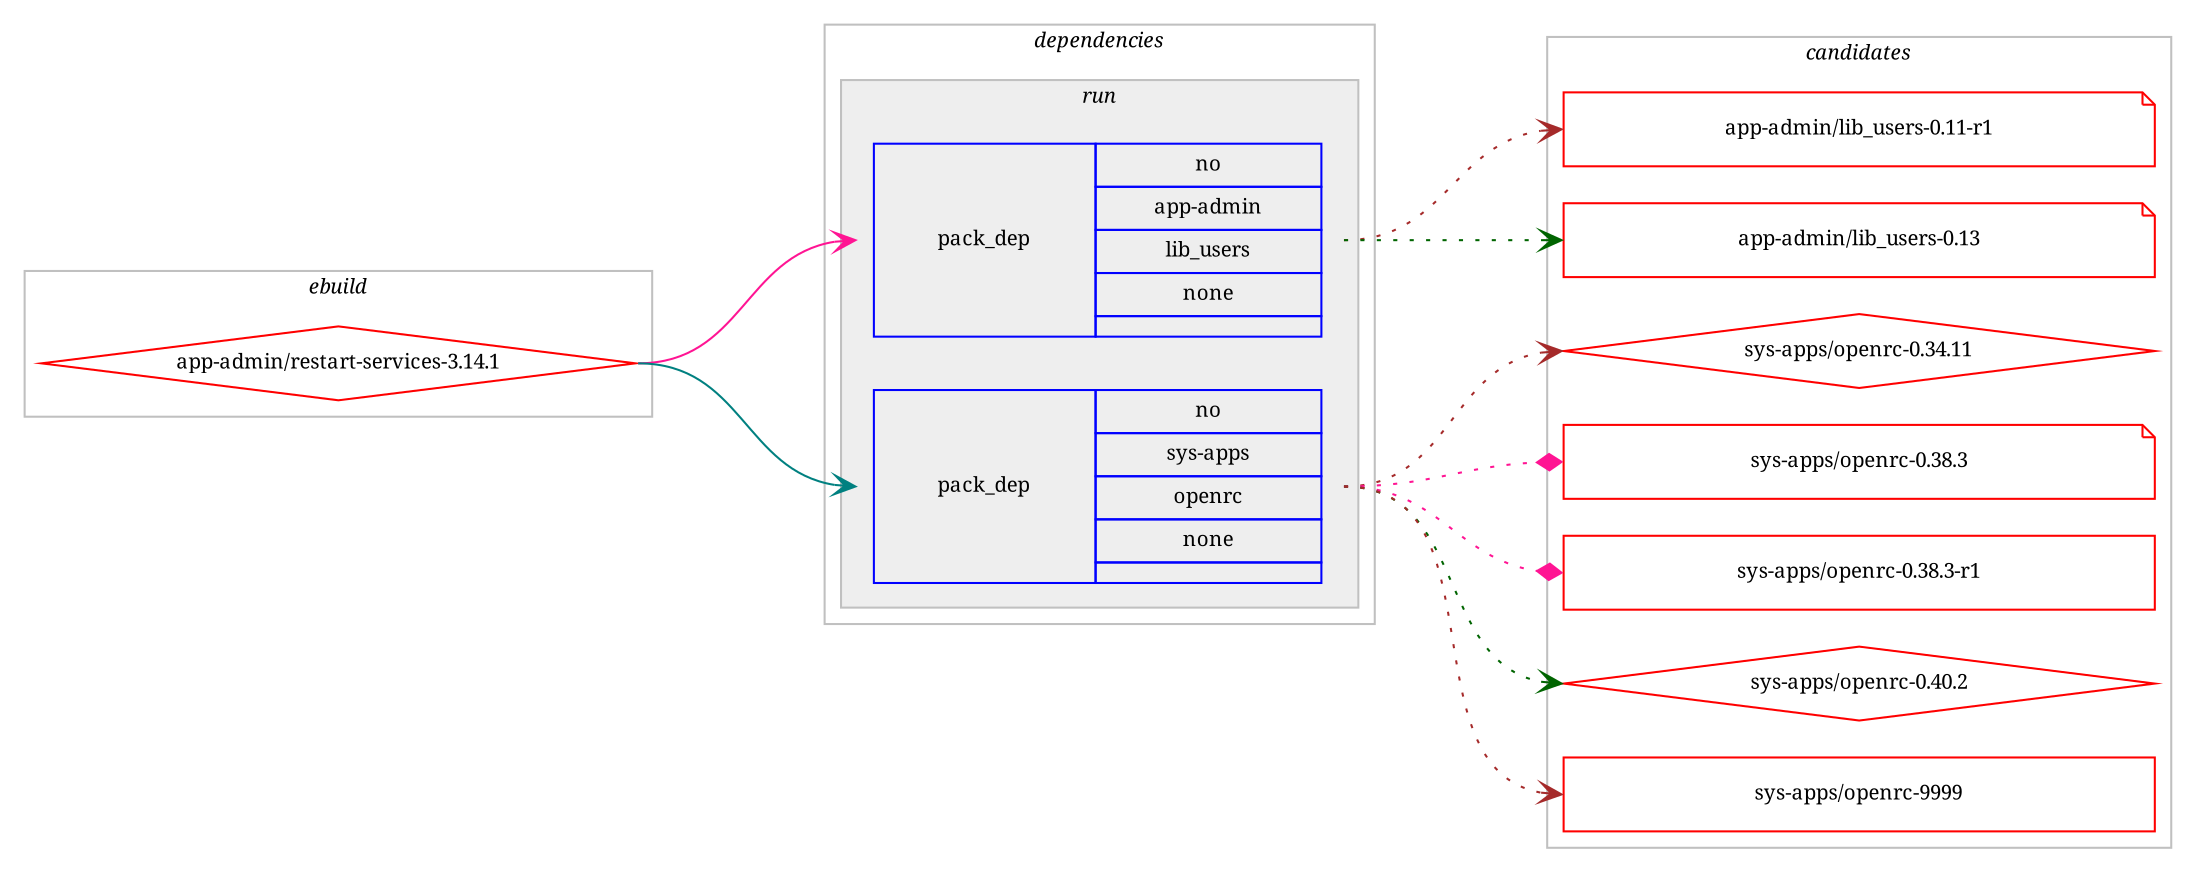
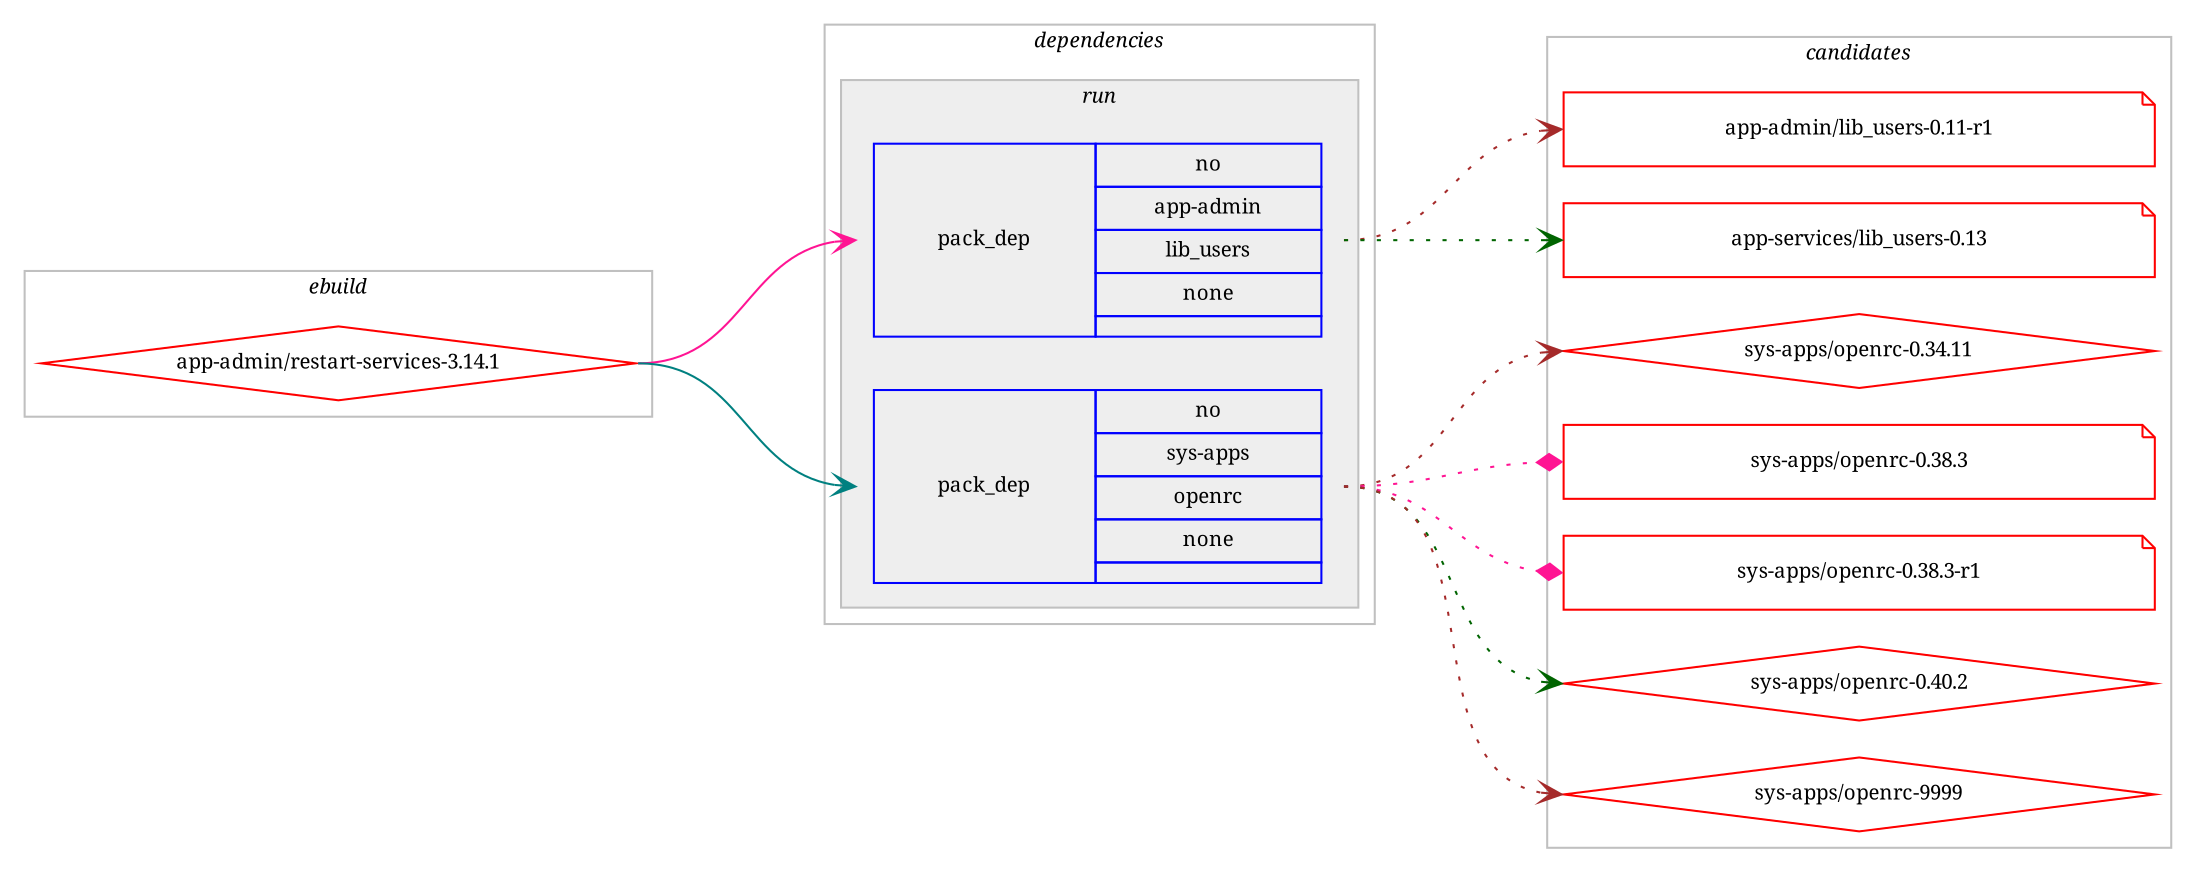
node "app-admin/lib_users-0.13": label "app-admin/lib_users-0.13" -> "app-services/lib_users-0.13"
node "sys-apps/openrc-0.38.3-r1": shape box -> note
node "sys-apps/openrc-9999": shape box -> diamond
